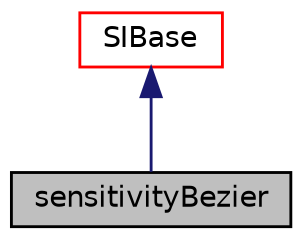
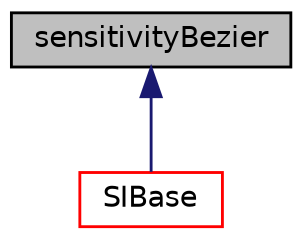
edge "sensitivityBezier" -> "SIBase": reversed
